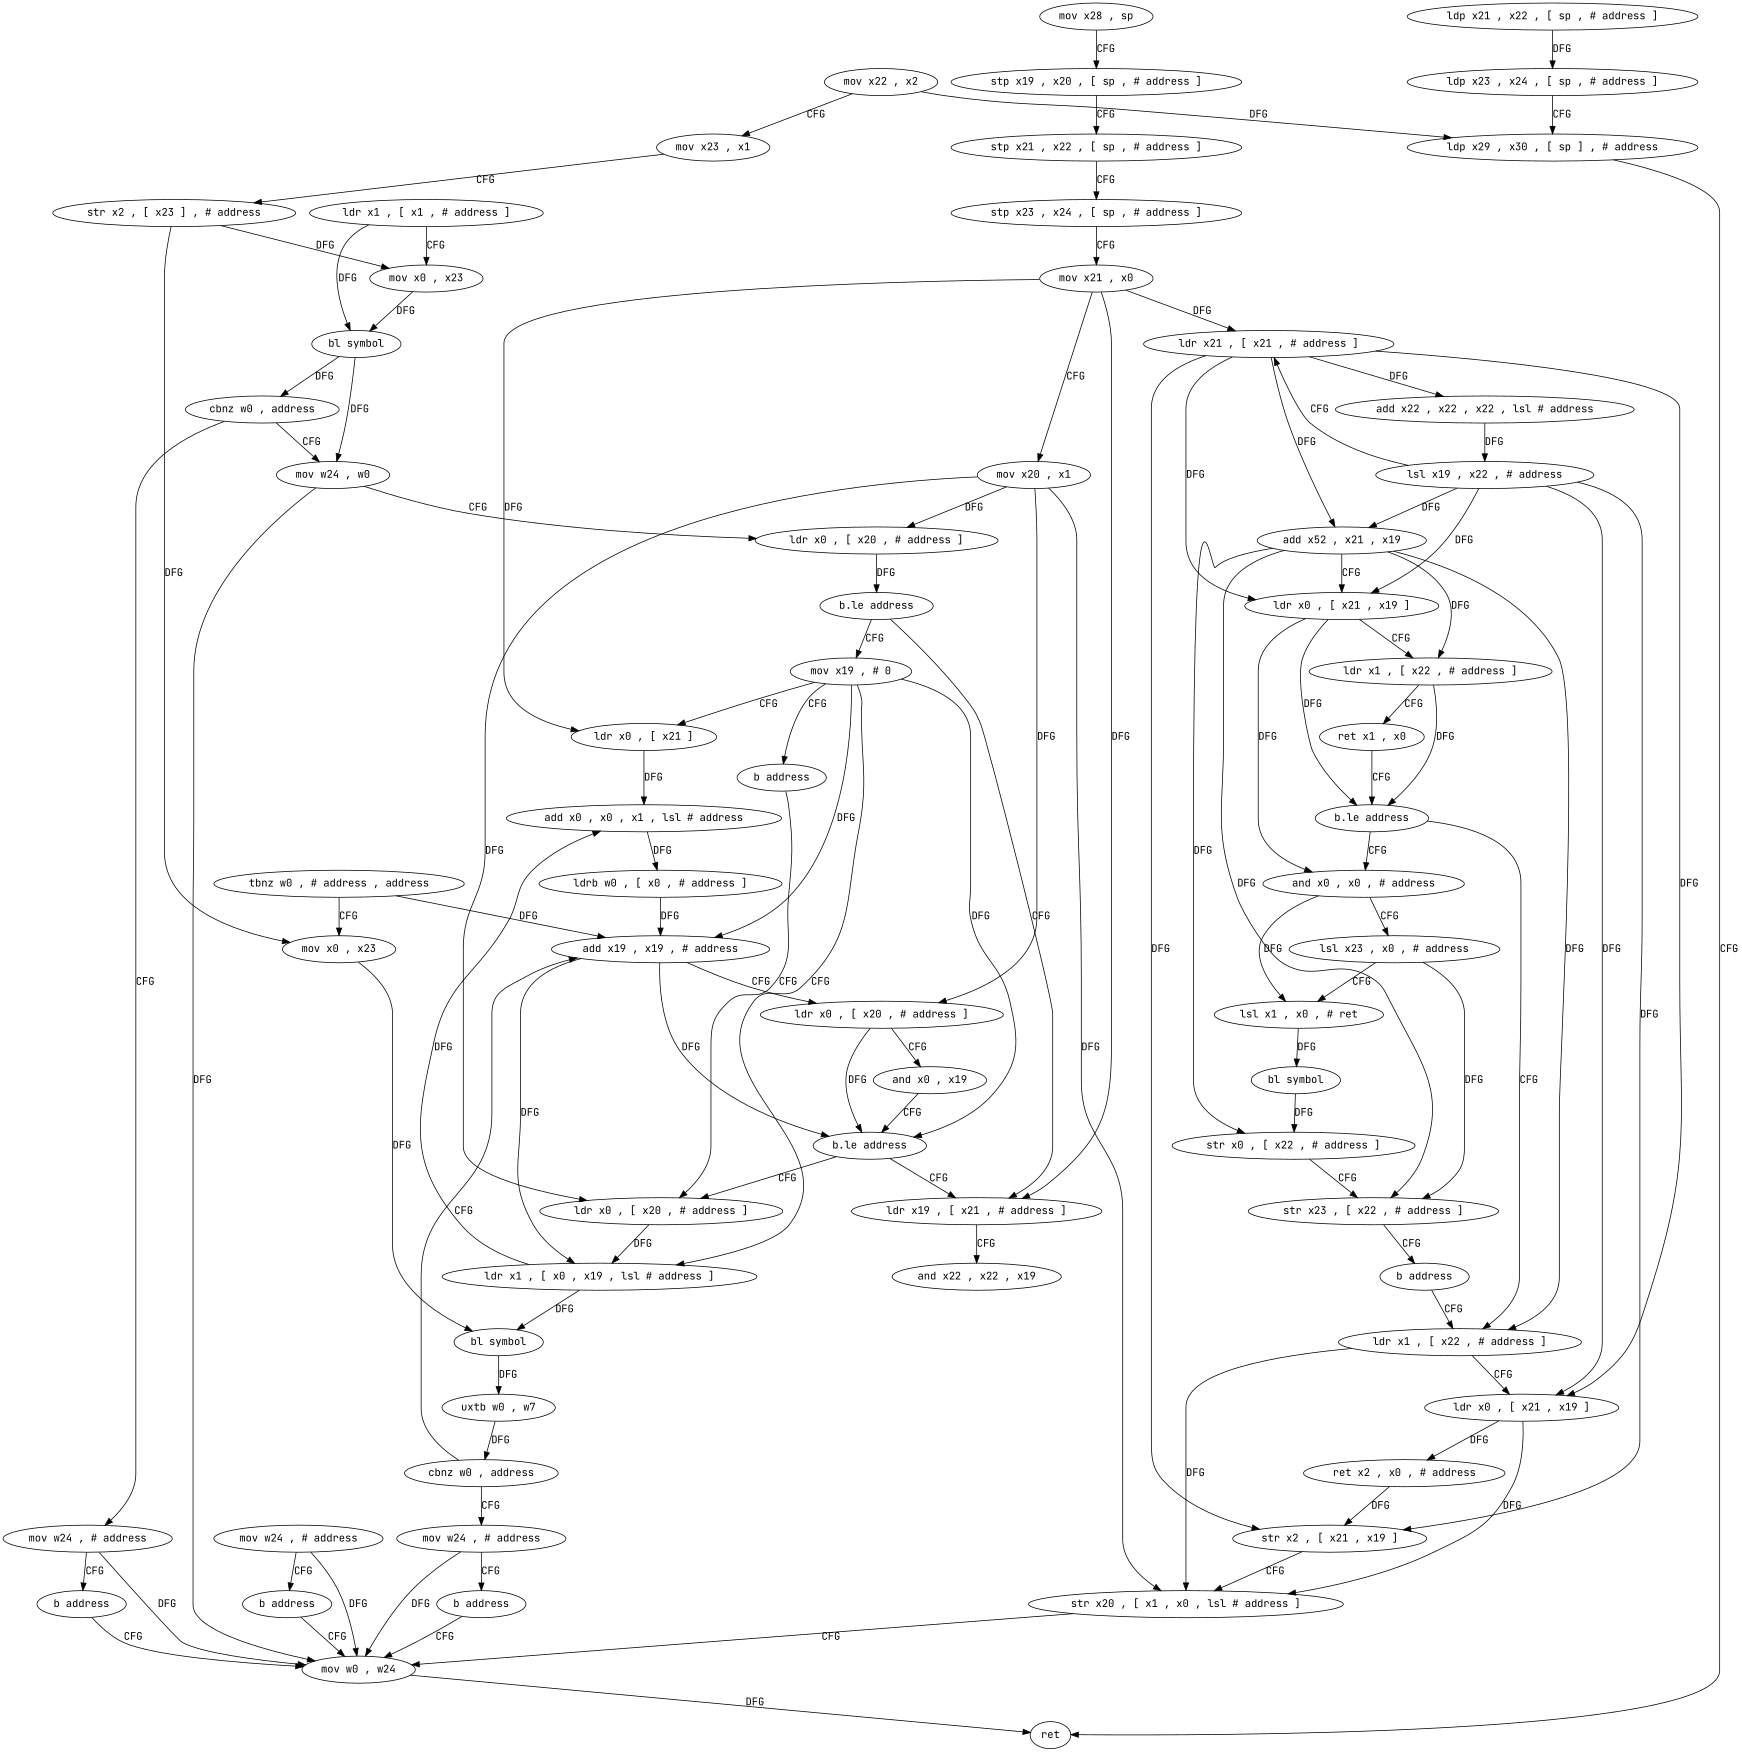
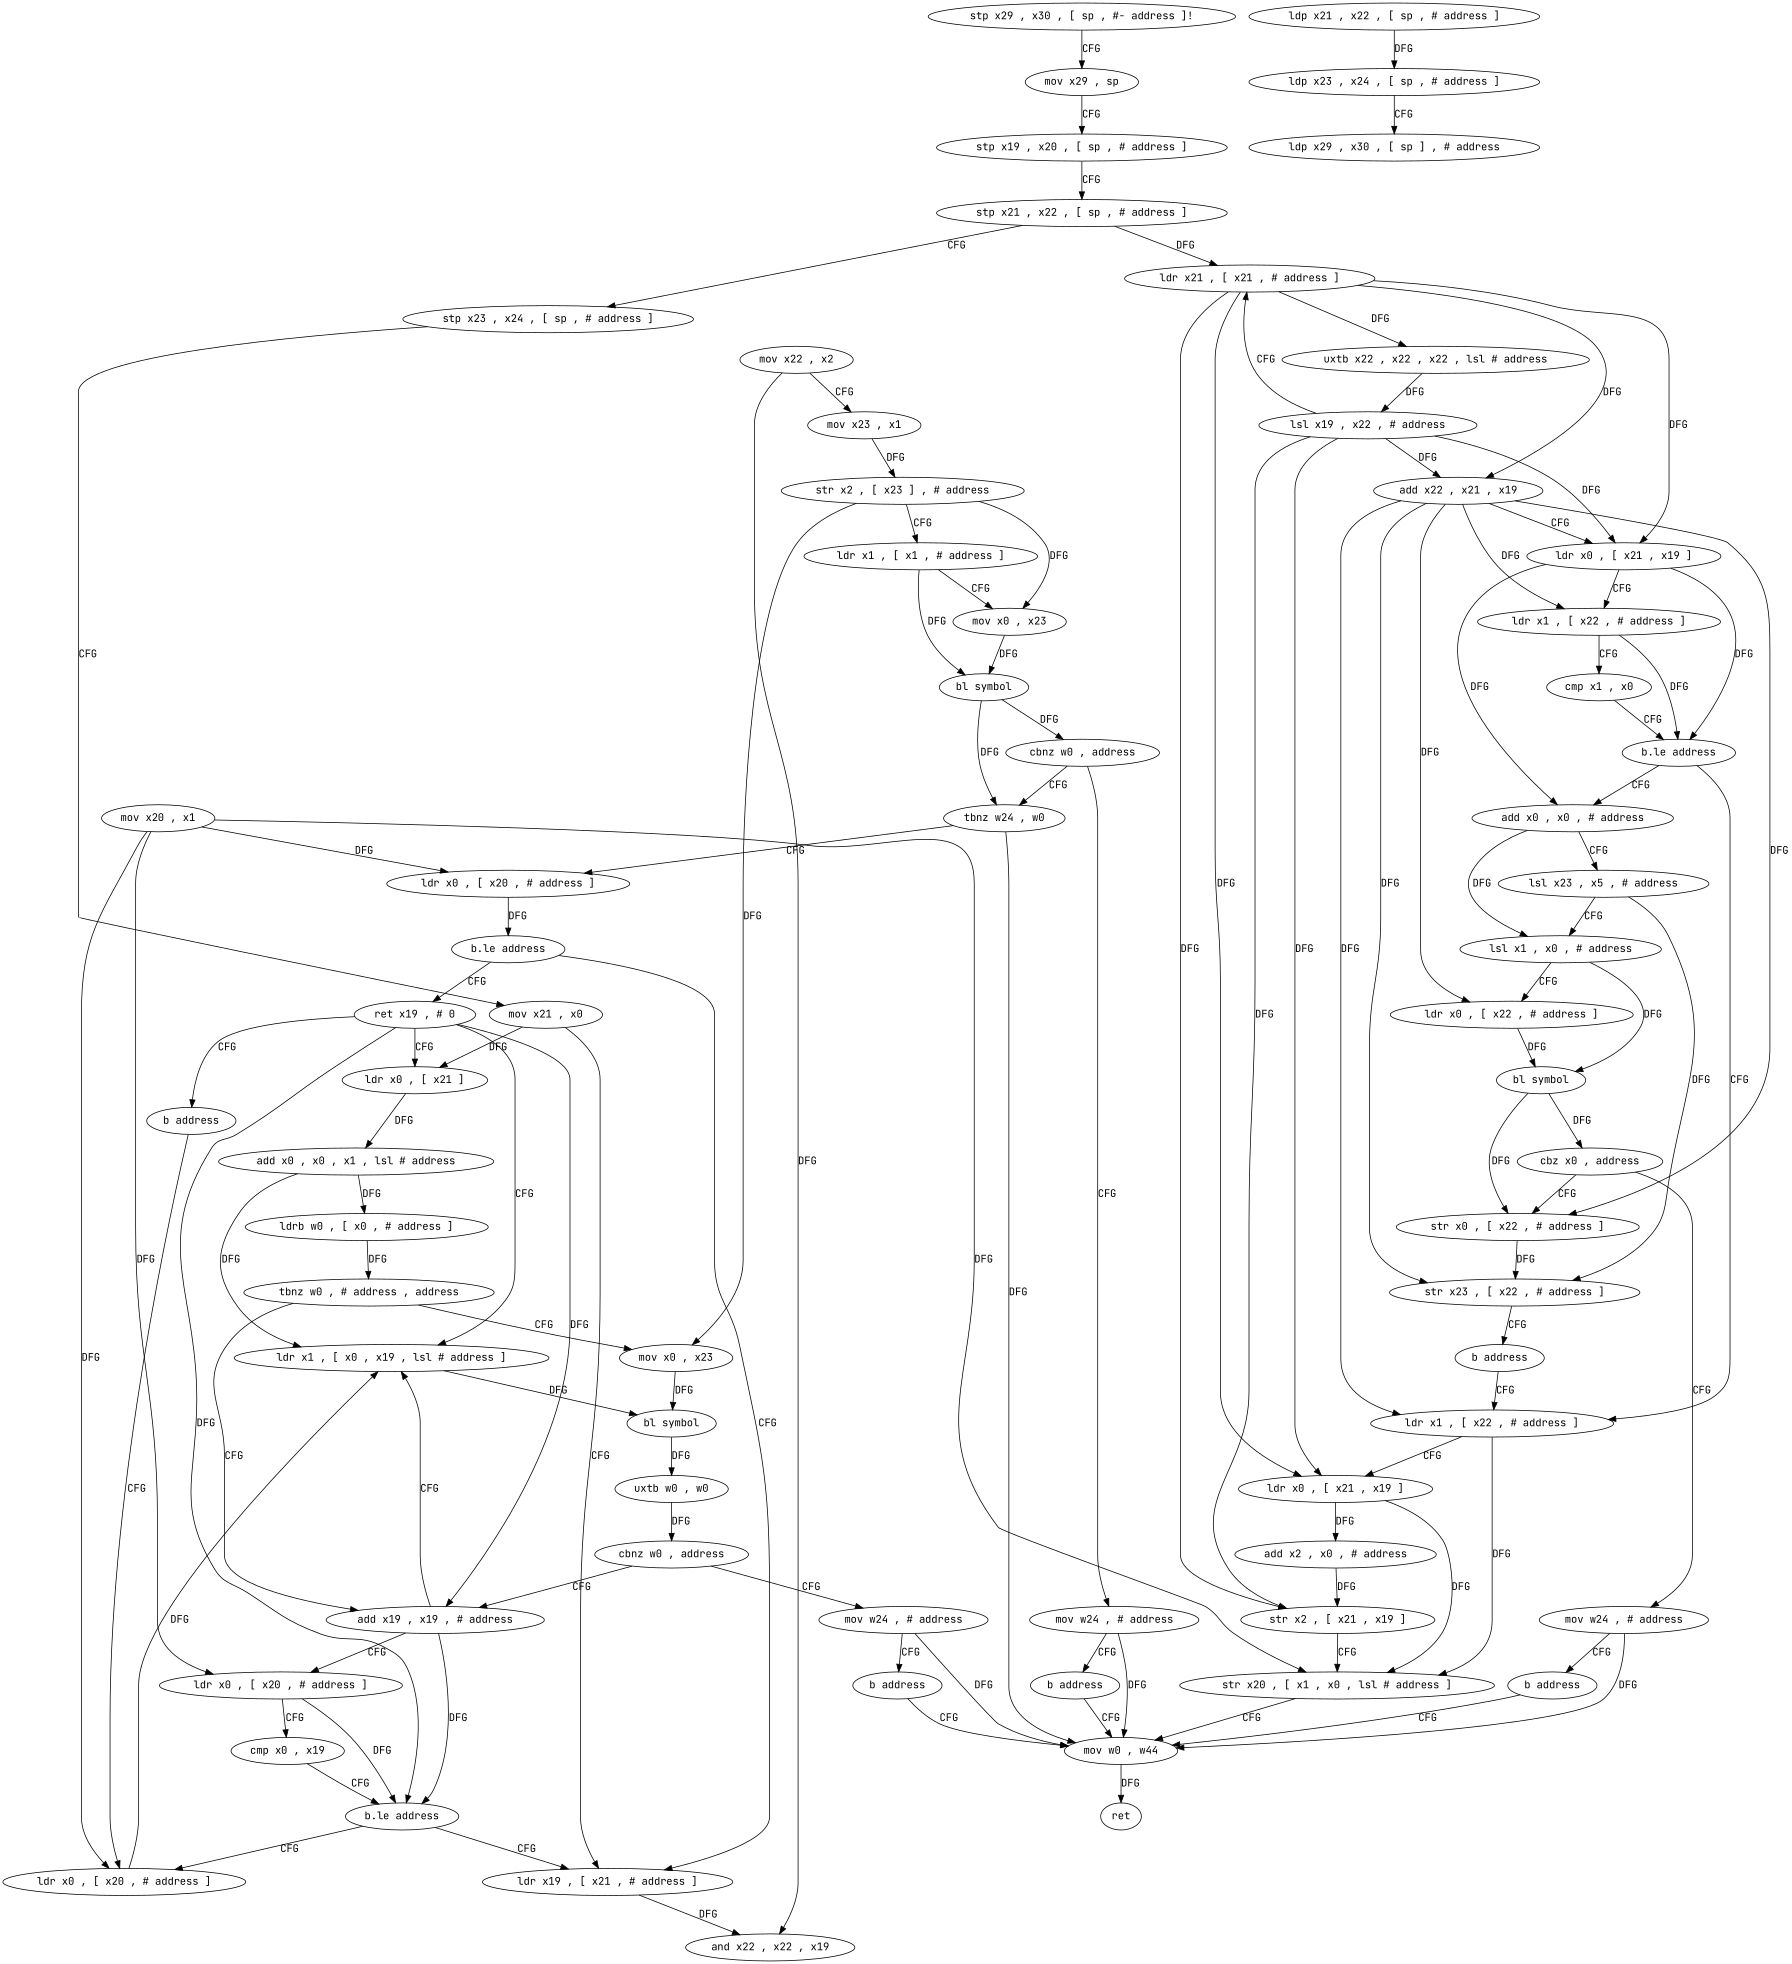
node "stp x29 , x30 , [ sp , #- address ]!": added
node "mov x28 , sp": label "mov x28 , sp" -> "mov x29 , sp"
edge "mov x22 , x2" -> "ldp x29 , x30 , [ sp ] , # address": now "mov x22 , x2" -> "and x22 , x22 , x19"
edge "mov x23 , x1" -> "str x2 , [ x23 ] , # address": label "CFG" -> "DFG"
edge "mov x21 , x0" -> "ldr x21 , [ x21 , # address ]": now "stp x21 , x22 , [ sp , # address ]" -> "ldr x21 , [ x21 , # address ]"
edge "mov x21 , x0" -> "mov x20 , x1": removed, label "CFG"
node "add x22 , x22 , x22 , lsl # address": label "add x22 , x22 , x22 , lsl # address" -> "uxtb x22 , x22 , x22 , lsl # address"
node "mov w24 , w0": label "mov w24 , w0" -> "tbnz w24 , w0"
edge "str x2 , [ x23 ] , # address" -> "ldr x1 , [ x1 , # address ]": added, label "CFG"
node "add x52 , x21 , x19": label "add x52 , x21 , x19" -> "add x22 , x21 , x19"
node "mov x19 , # 0": label "mov x19 , # 0" -> "ret x19 , # 0"
edge "mov x21 , x0" -> "ldr x19 , [ x21 , # address ]": label "DFG" -> "CFG"
node "ret x1 , x0": label "ret x1 , x0" -> "cmp x1 , x0"
node "and x0 , x0 , # address": label "and x0 , x0 , # address" -> "add x0 , x0 , # address"
edge "ldrb w0 , [ x0 , # address ]" -> "add x19 , x19 , # address": now "ldrb w0 , [ x0 , # address ]" -> "tbnz w0 , # address , address"
edge "tbnz w0 , # address , address" -> "add x19 , x19 , # address": label "DFG" -> "CFG"
node "lsl x23 , x0 , # address": label "lsl x23 , x0 , # address" -> "lsl x23 , x5 , # address"
node "lsl x1 , x0 , # ret": label "lsl x1 , x0 , # ret" -> "lsl x1 , x0 , # address"
node "ldr x0 , [ x22 , # address ]": added
edge "ldr x1 , [ x0 , x19 , lsl # address ]" -> "add x0 , x0 , x1 , lsl # address": reversed
node "and x0 , x19": label "and x0 , x19" -> "cmp x0 , x19"
edge "add x19 , x19 , # address" -> "ldr x1 , [ x0 , x19 , lsl # address ]": label "DFG" -> "CFG"
node "cbz x0 , address": added
edge "str x0 , [ x22 , # address ]" -> "str x23 , [ x22 , # address ]": label "CFG" -> "DFG"
edge "ldp x29 , x30 , [ sp ] , # address" -> "ret": removed, label "CFG"
edge "ldr x19 , [ x21 , # address ]" -> "and x22 , x22 , x19": label "CFG" -> "DFG"
node "uxtb w0 , w7": label "uxtb w0 , w7" -> "uxtb w0 , w0"
node "ret x2 , x0 , # address": label "ret x2 , x0 , # address" -> "add x2 , x0 , # address"
node "mov w0 , w24": label "mov w0 , w24" -> "mov w0 , w44"
